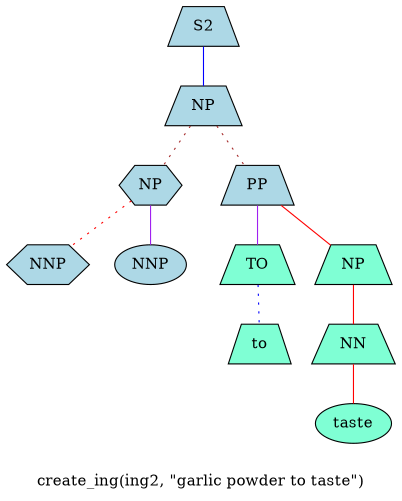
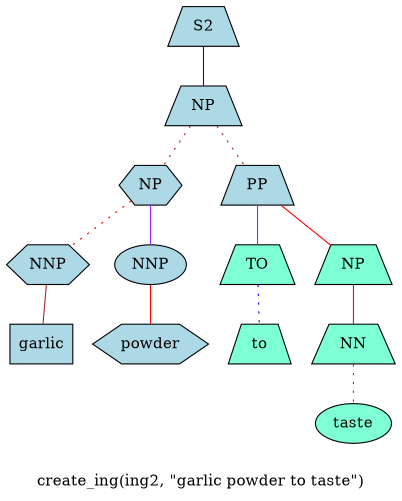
node "garlic": added
node "powder": added
edge "NN" -- "taste": style solid -> dotted
